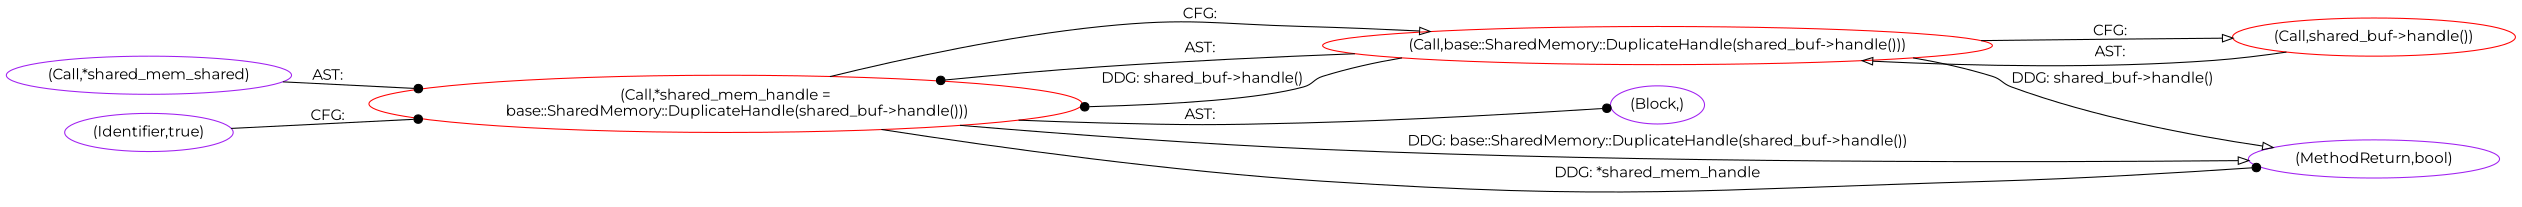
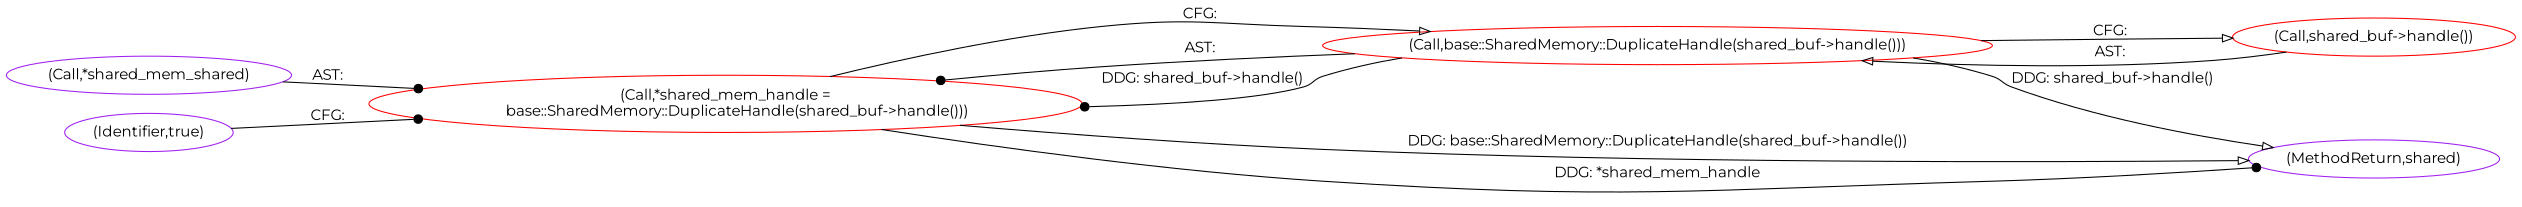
node "(Block,)": removed
node "(MethodReturn,bool)": label "(MethodReturn,bool)" -> "(MethodReturn,shared)"
